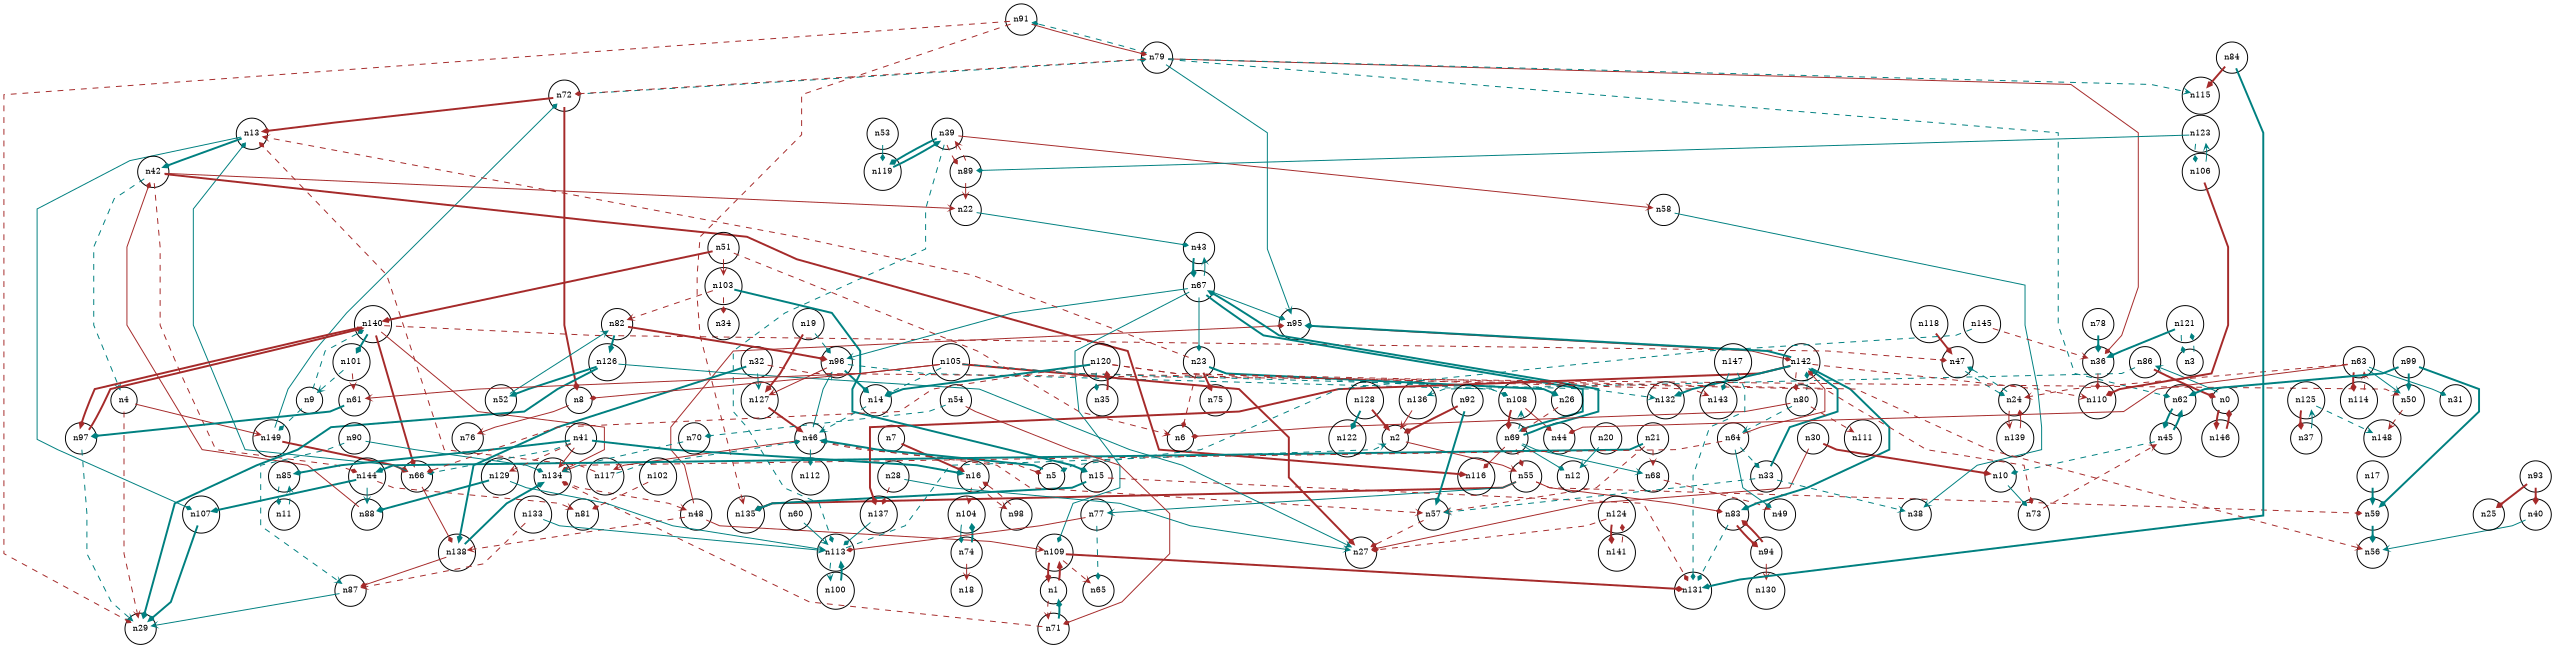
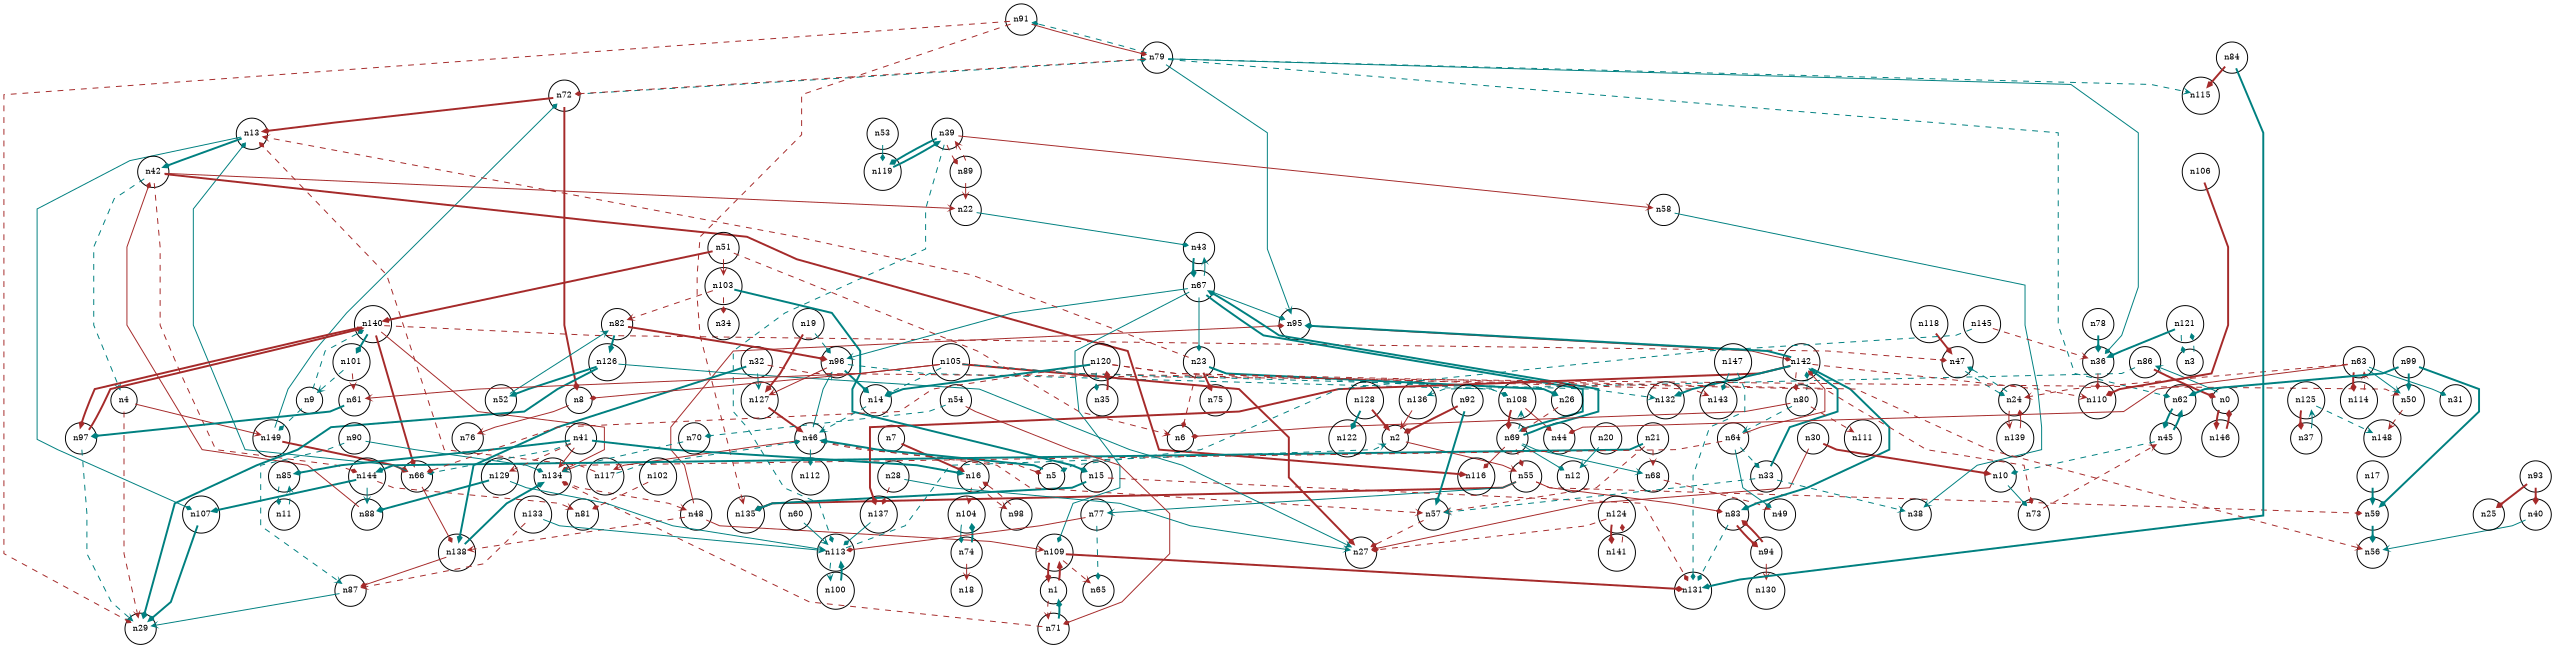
edge "n79" -> "n36": color brown -> teal
node "n123": removed
